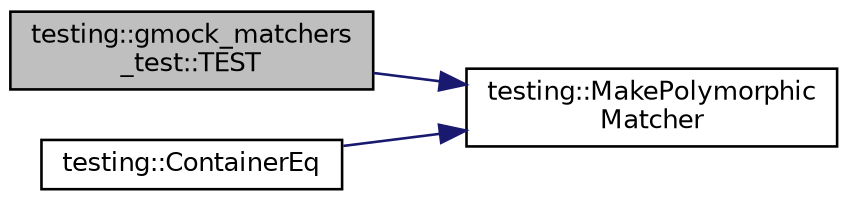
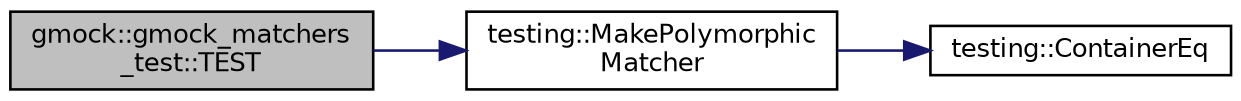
node "testing::gmock_matchers _test::TEST": label "testing::gmock_matchers _test::TEST" -> "gmock::gmock_matchers _test::TEST"
edge "testing::ContainerEq" -> "testing::MakePolymorphic Matcher": reversed
